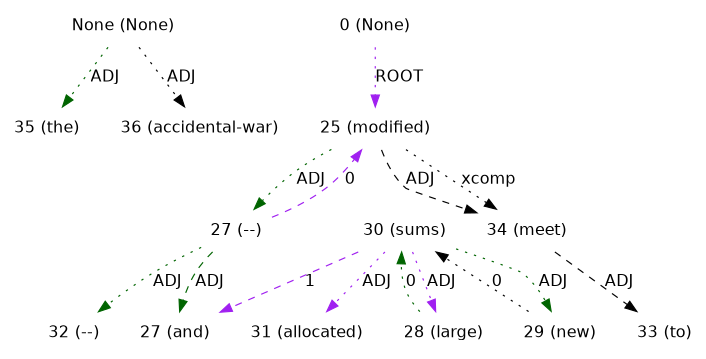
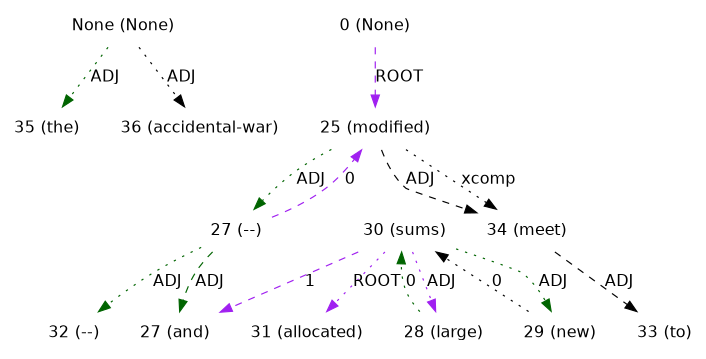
edge "0 (None)" -> "25 (modified)": style dotted -> dashed
edge "30 (sums)" -> "31 (allocated)": label "ADJ" -> "ROOT"
